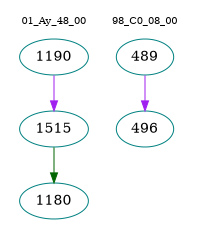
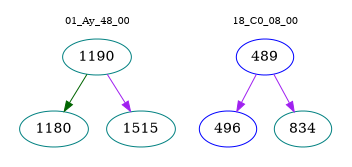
cluster "98_C0_08_00": label "98_C0_08_00" -> "18_C0_08_00"
node "489": color teal -> blue
node "496": color teal -> blue
node "834": added
edge "1515" -> "1180": now "1190" -> "1180"
